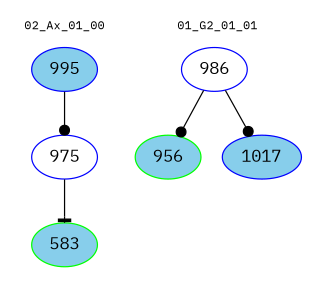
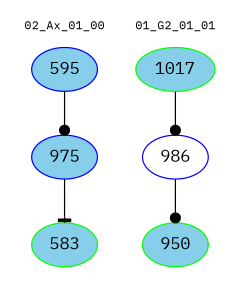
node "995": label "995" -> "595"
edge "986" -> "1017": reversed
node "975": fillcolor white -> skyblue
node "956": label "956" -> "950"
node "1017": color blue -> green
